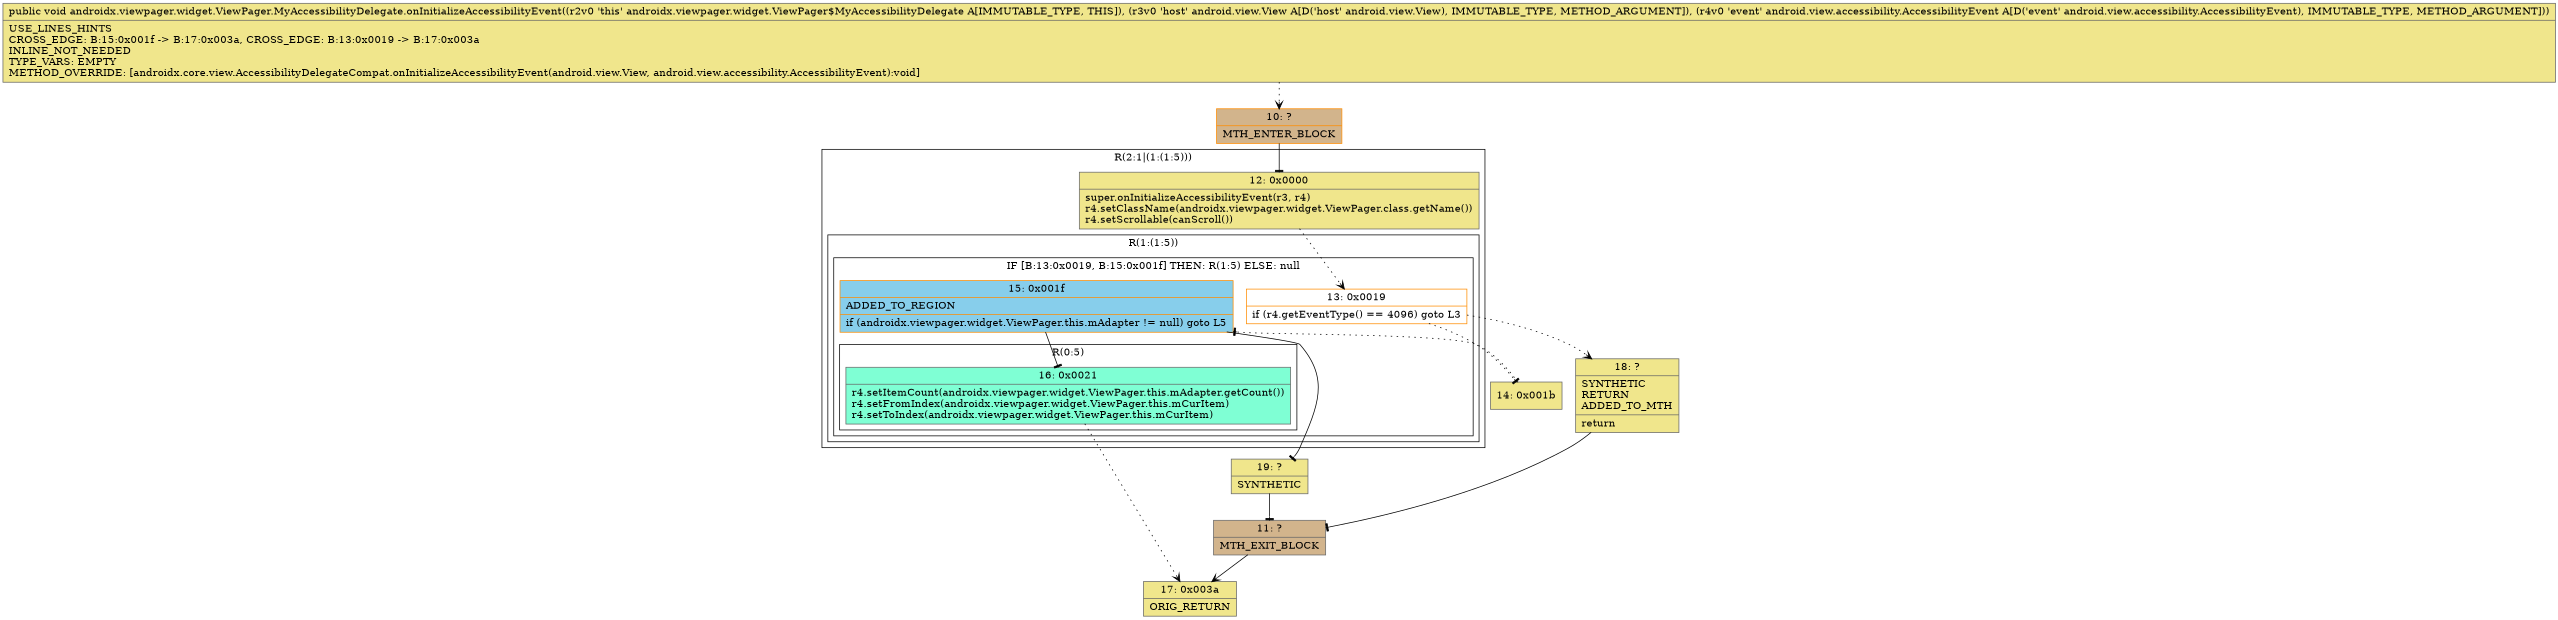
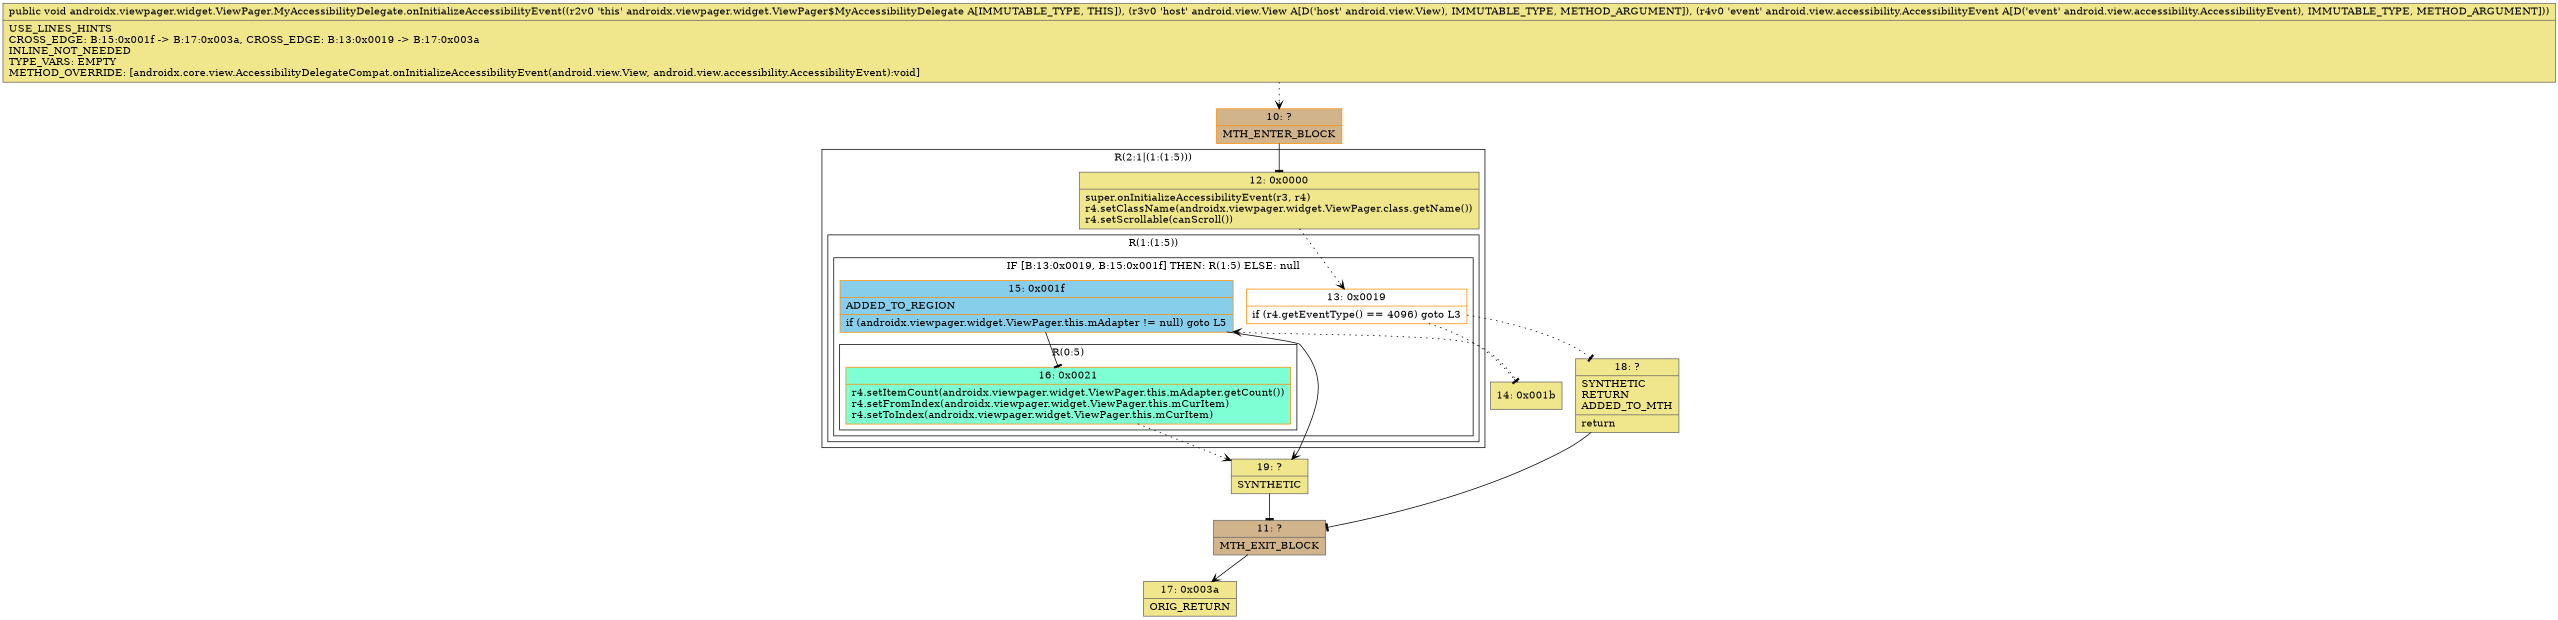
edge "13: 0x0019" -> "18: ?": arrowhead vee -> tee
edge "14: 0x001b" -> "15: 0x001f": arrowhead tee -> vee
edge "15: 0x001f" -> "19: ?": arrowhead tee -> vee
node "16: 0x0021": color gray40 -> darkorange
edge "16: 0x0021" -> "17: 0x003a": now "16: 0x0021" -> "19: ?"
